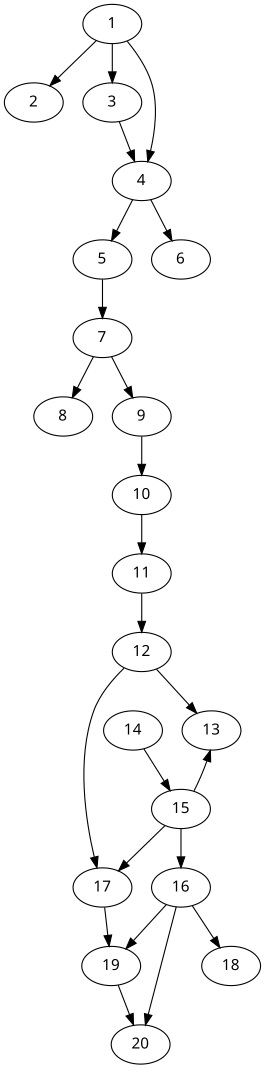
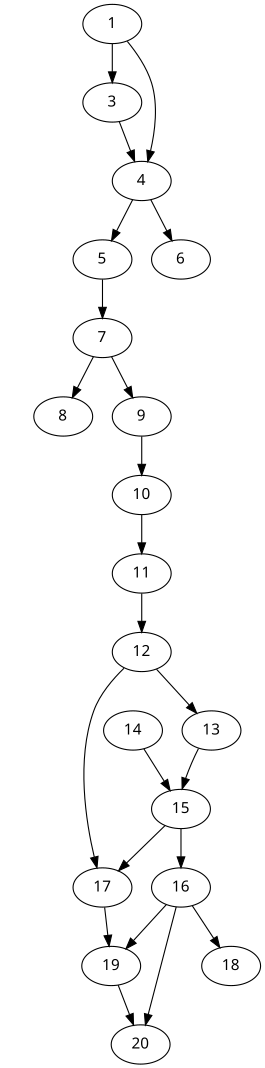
node "2": removed
edge "15" -> "13": reversed
